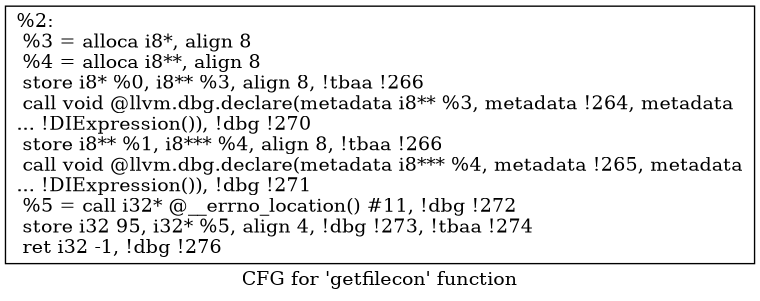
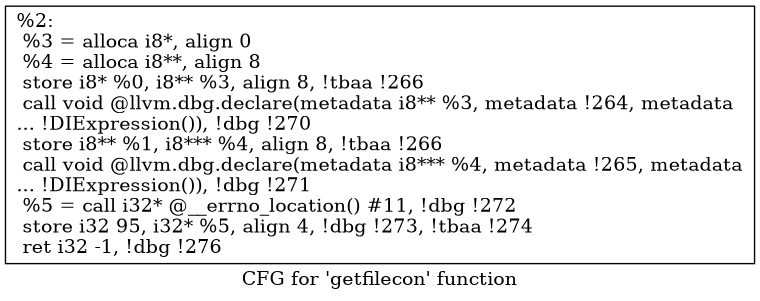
node "%2:": text "%3 = alloca i8*, align 8" -> "%3 = alloca i8*, align 0"
